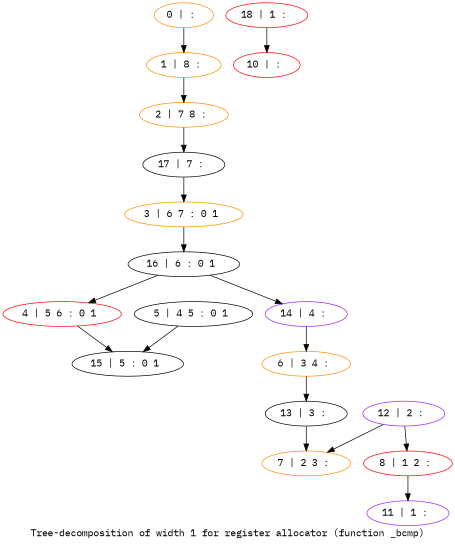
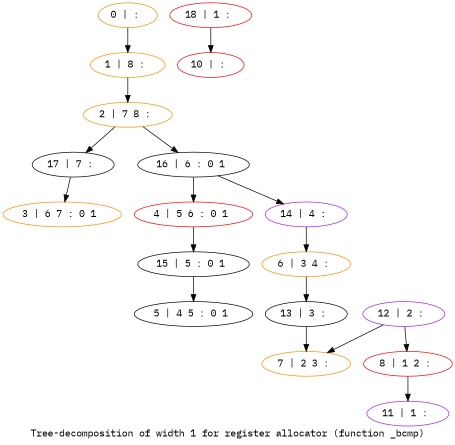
edge "3 | 6 7 : 0 1" -> "16 | 6 : 0 1": now "2 | 7 8 :" -> "16 | 6 : 0 1"
edge "5 | 4 5 : 0 1" -> "15 | 5 : 0 1": reversed
